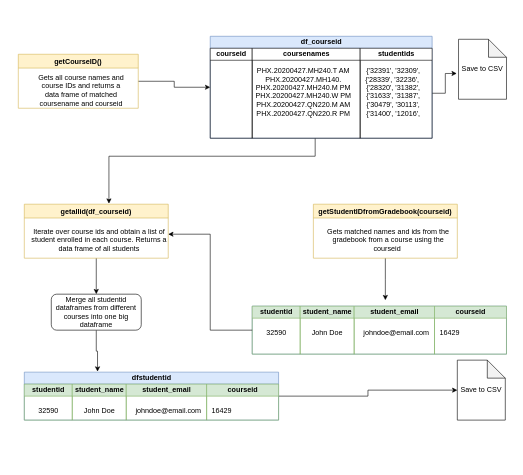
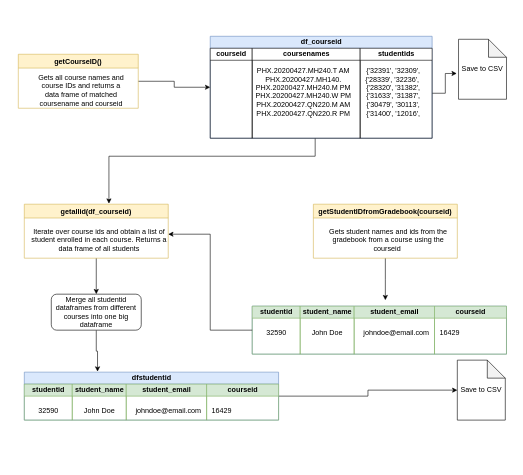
node "Gets matched names and ids from the gradebook from a course using the courseid": label "Gets matched names and ids from the gradebook from a course using the courseid" -> "Gets student names and ids from the gradebook from a course using the courseid"
